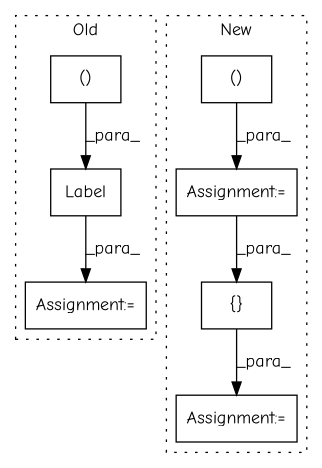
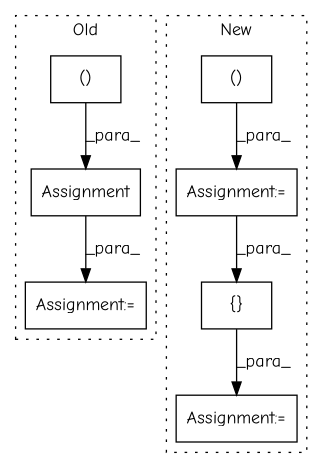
node "Label": label "Label" -> "Assignment"
